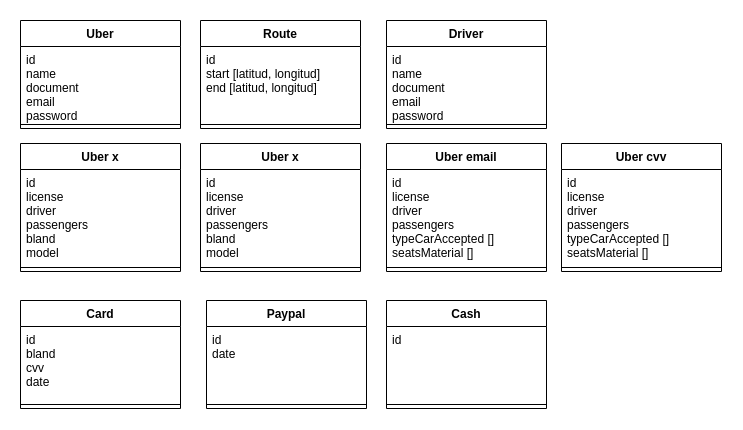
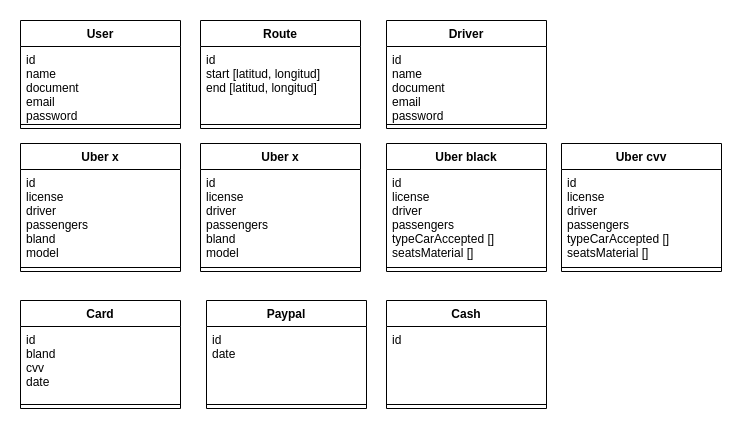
node "Uber": label "Uber" -> "User"
node "Uber email": label "Uber email" -> "Uber black"
